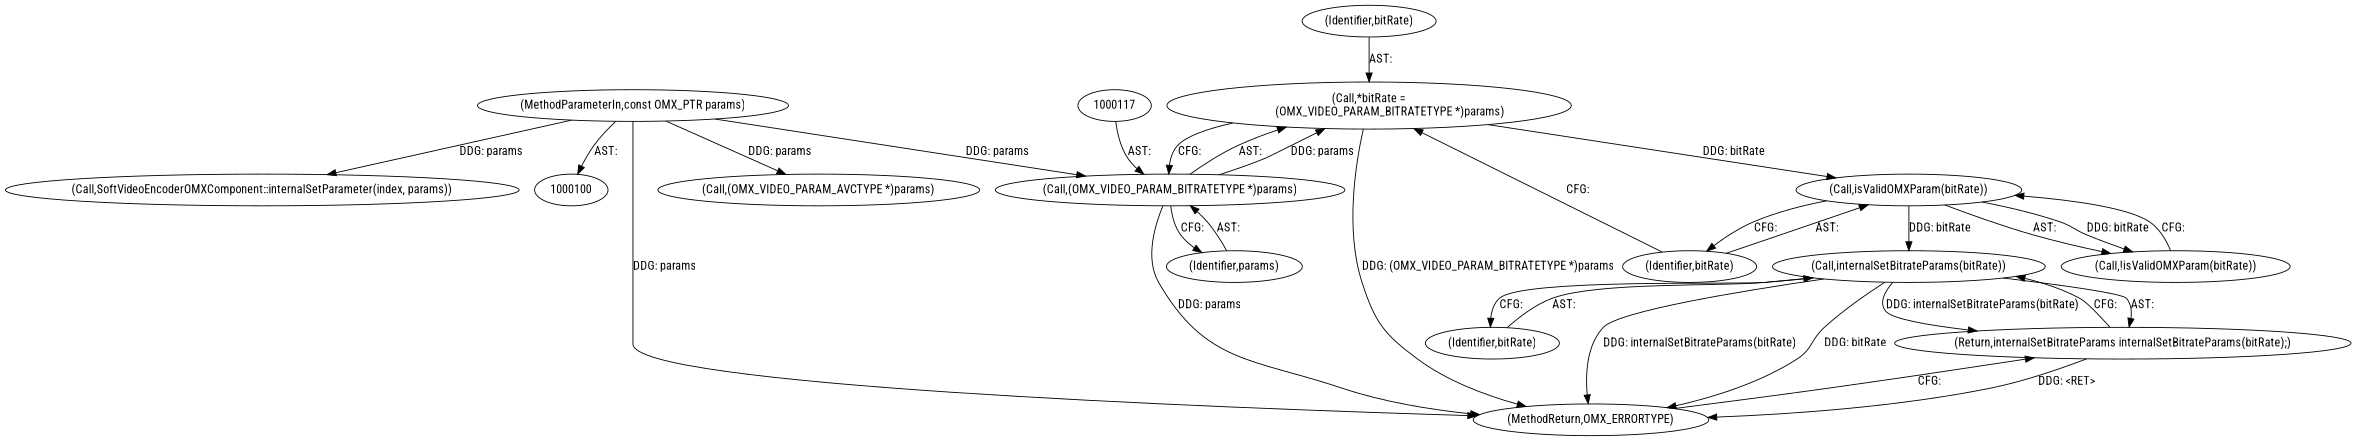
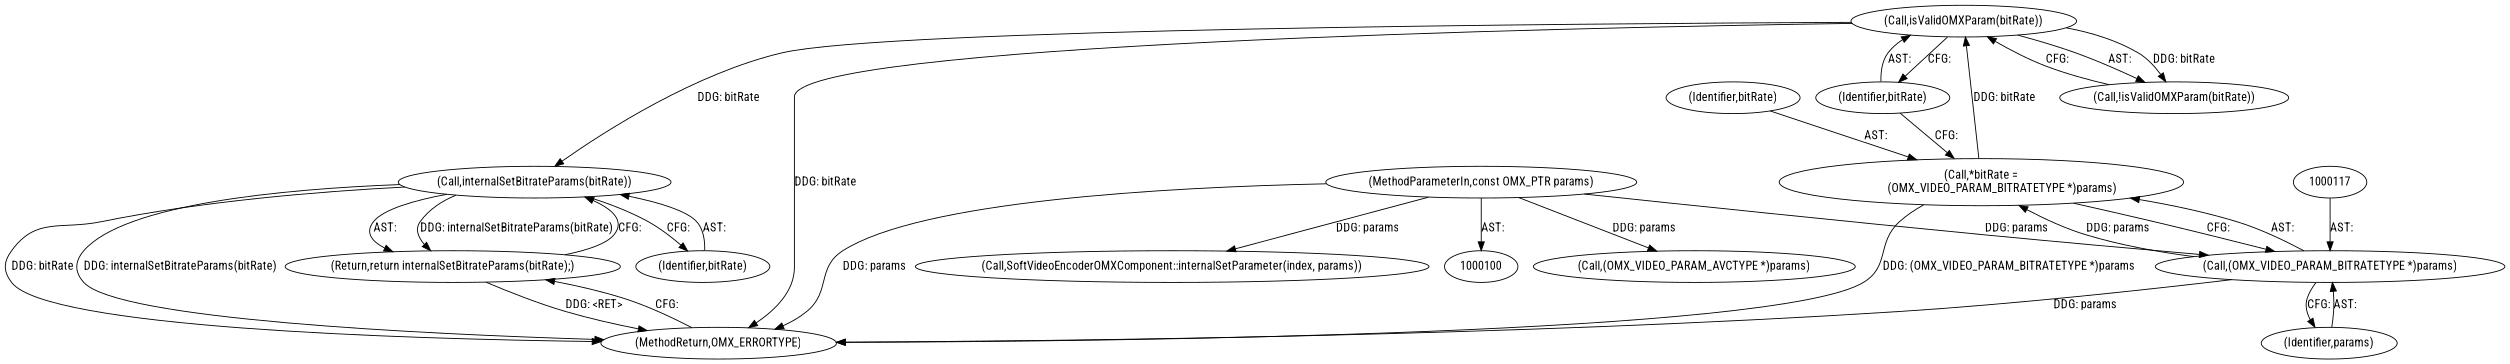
edge "(Call,isValidOMXParam(bitRate))" -> "(MethodReturn,OMX_ERRORTYPE)": added, label "DDG: bitRate"
node "(Return,internalSetBitrateParams internalSetBitrateParams(bitRate);)": label "(Return,internalSetBitrateParams internalSetBitrateParams(bitRate);)" -> "(Return,return internalSetBitrateParams(bitRate);)"
